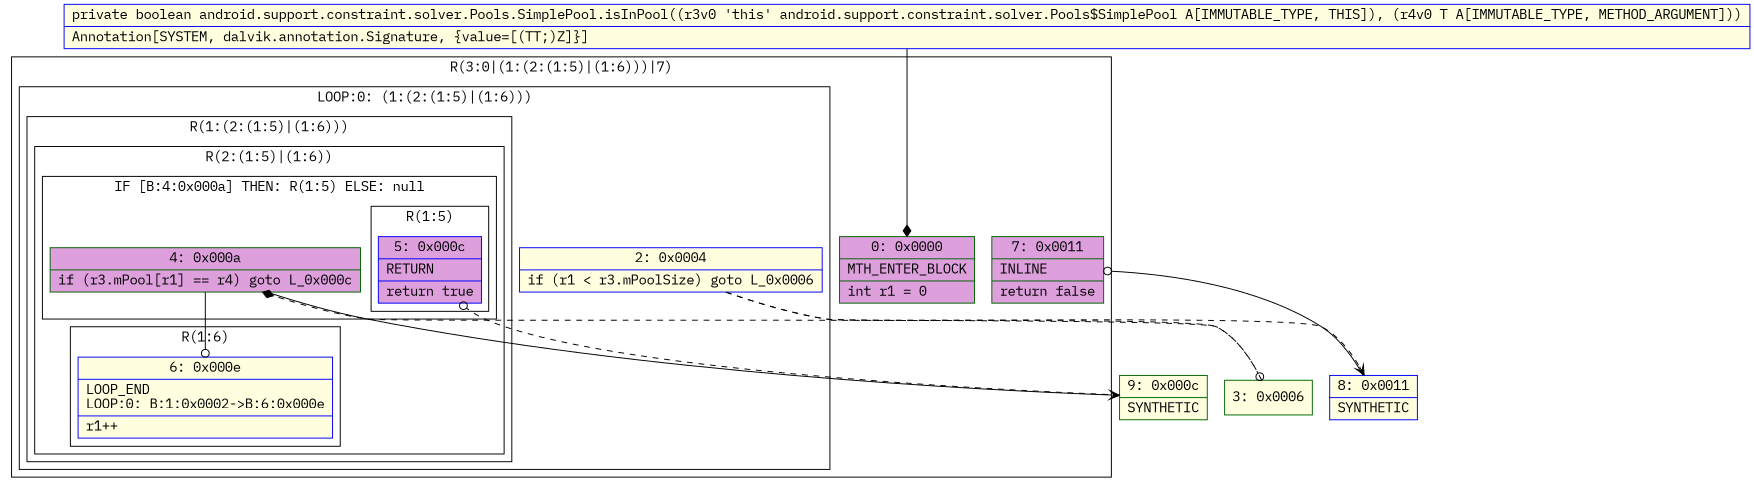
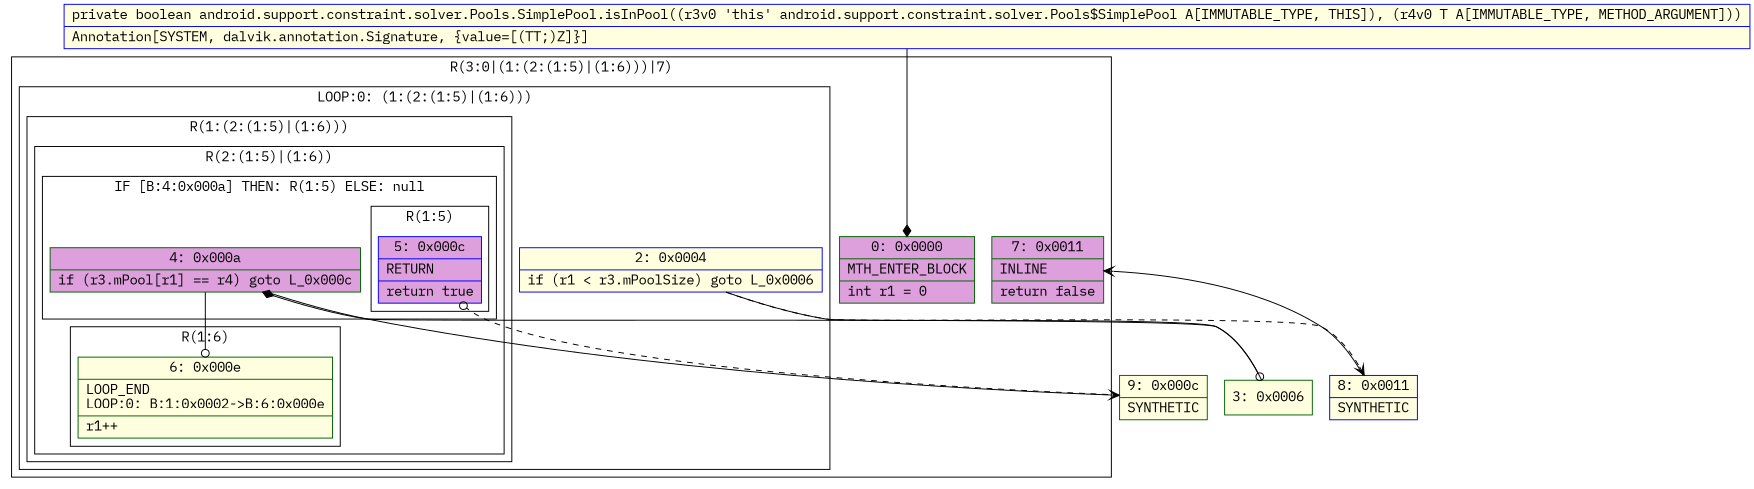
edge "8: 0x0011" -> "7: 0x0011": arrowhead odot -> vee
edge "3: 0x0006" -> "4: 0x000a": style dashed -> solid
edge "2: 0x0004" -> "3: 0x0006": style dashed -> solid
node "6: 0x000e": color blue -> darkgreen
